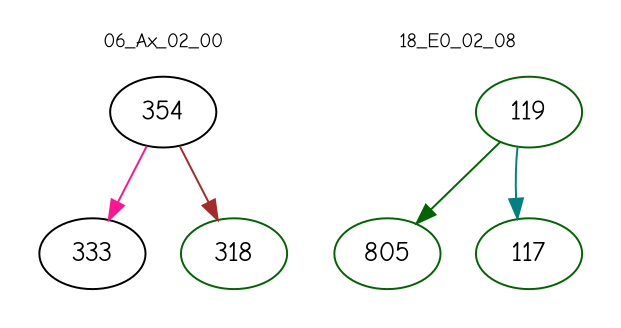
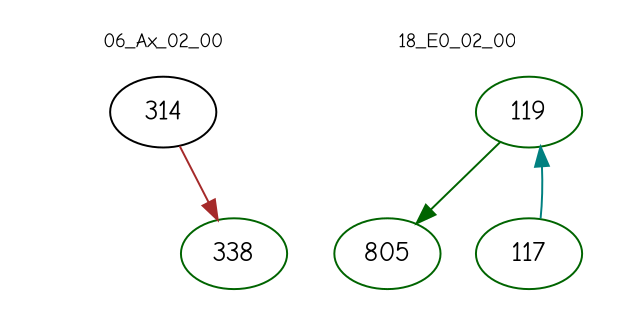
cluster "18_E0_02_08": label "18_E0_02_08" -> "18_E0_02_00"
node "354": label "354" -> "314"
edge "119" -> "117": reversed
node "333": removed
node "318": label "318" -> "338"
